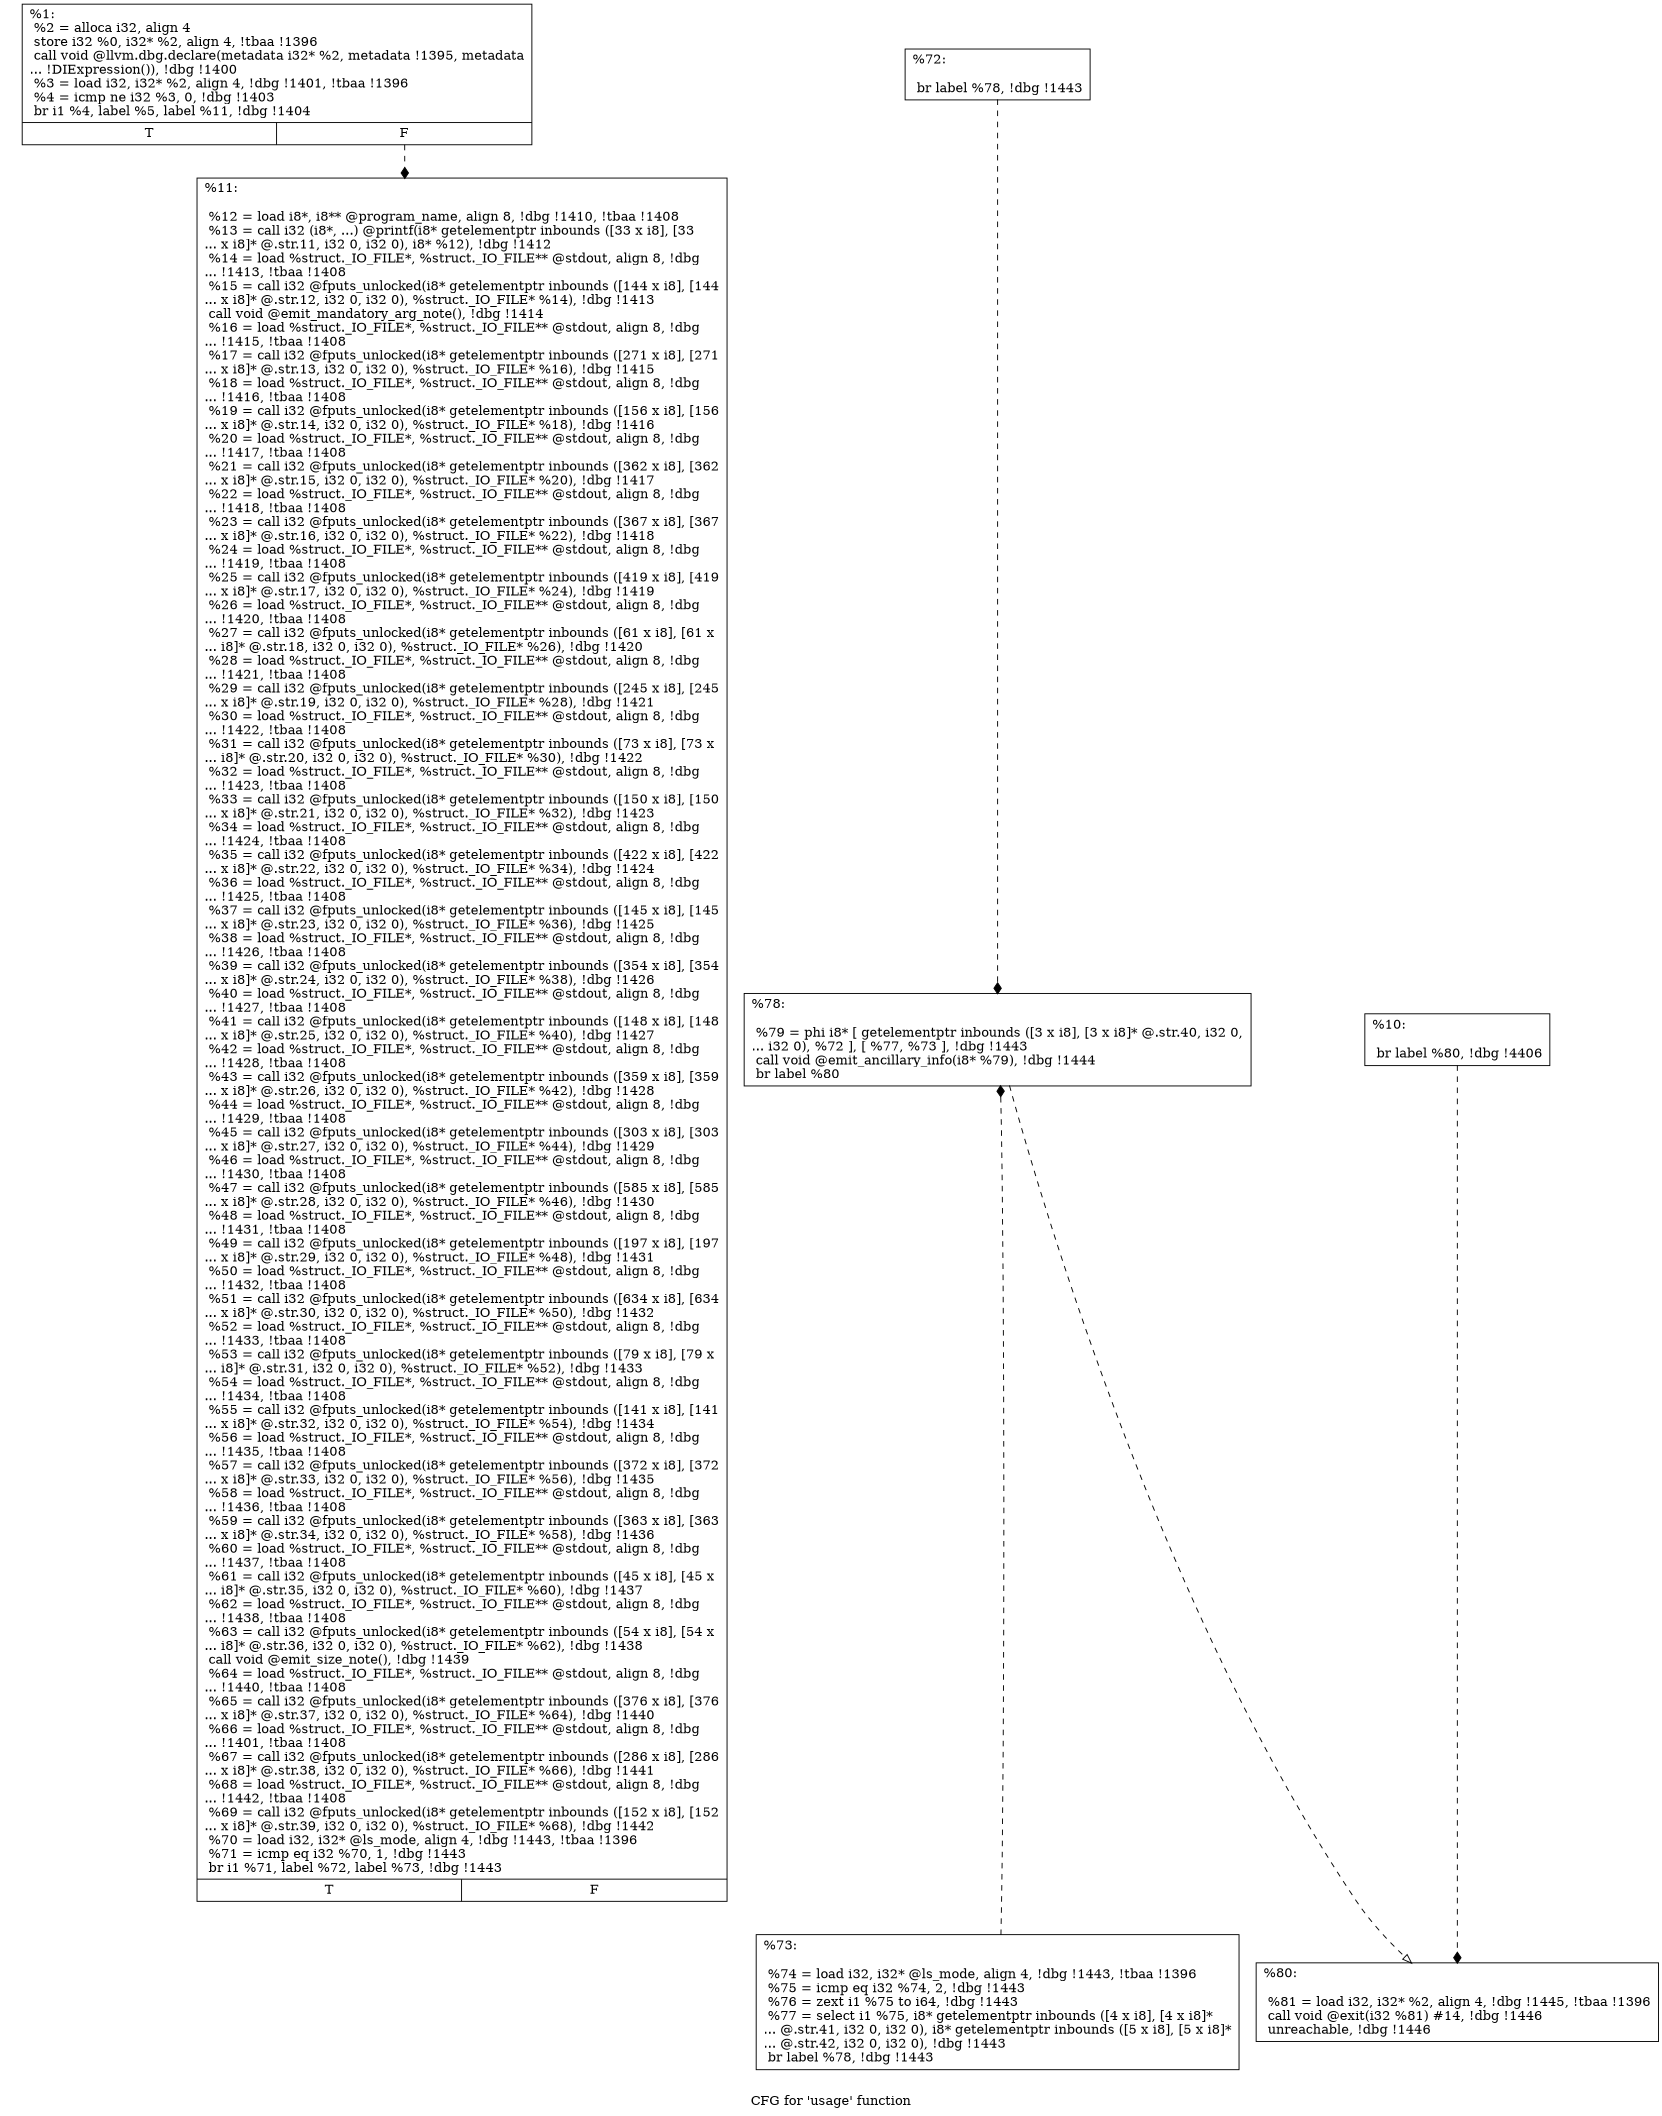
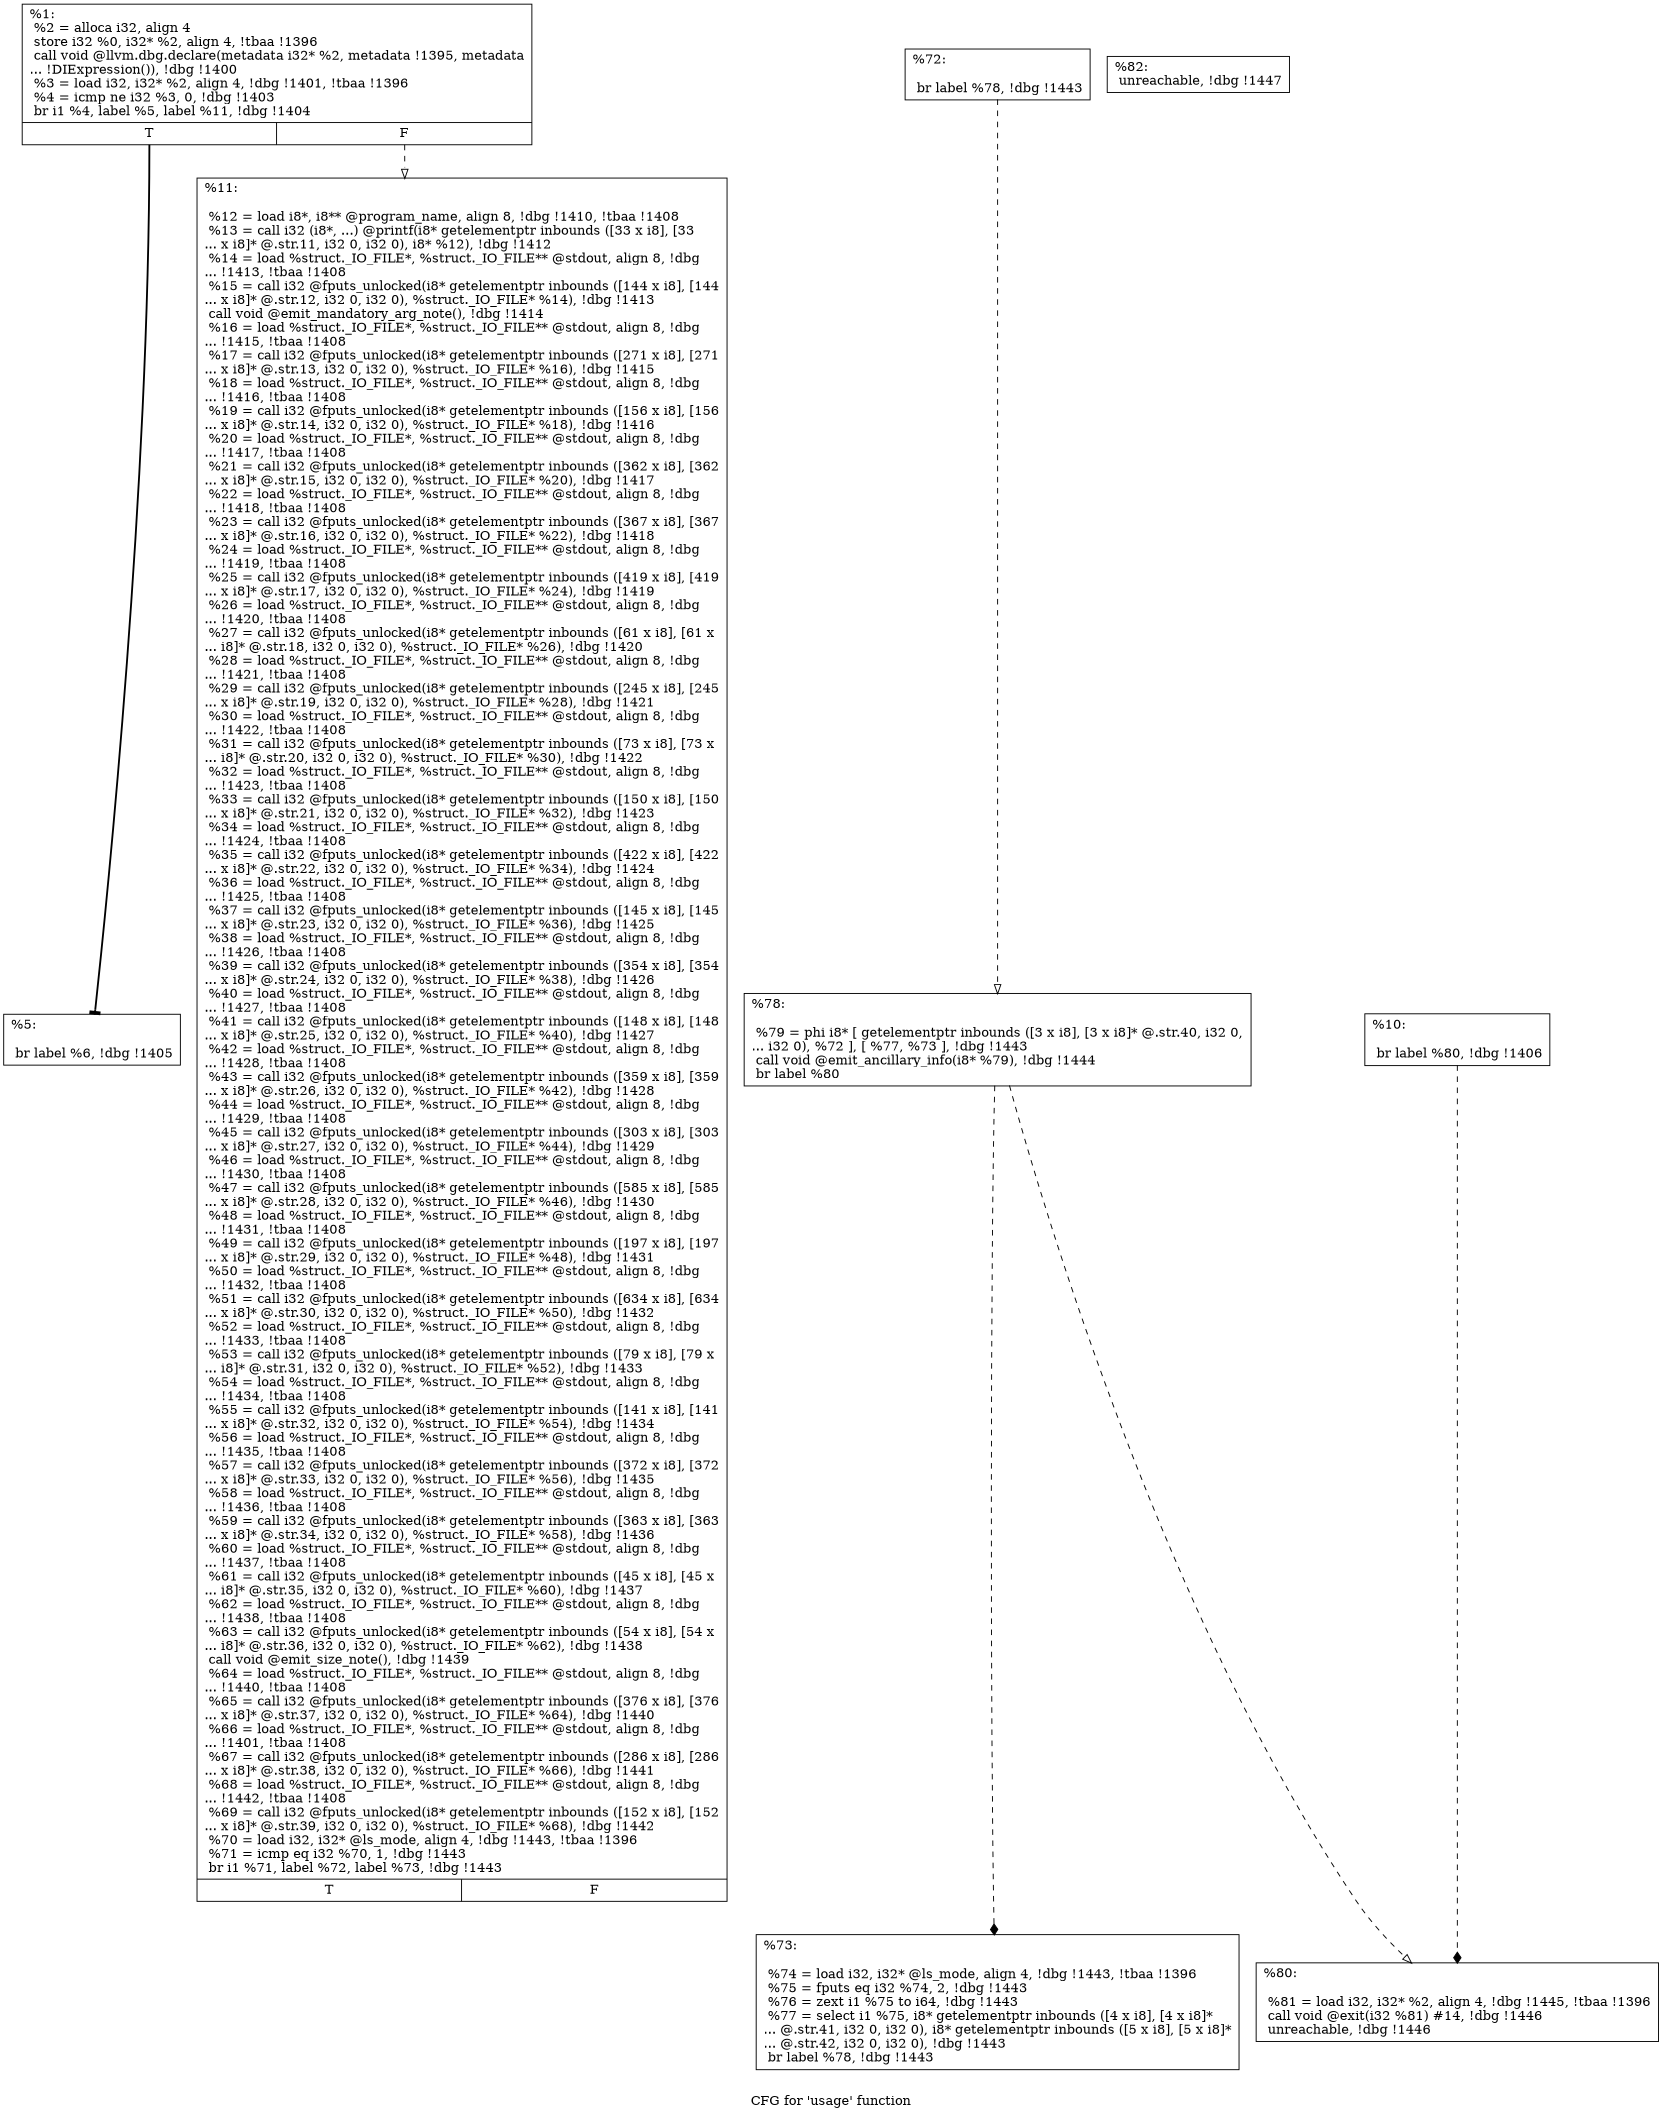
node "%82:": added
edge "%1:" -> "%11:": arrowhead diamond -> onormal
edge "%72:" -> "%78:": arrowhead diamond -> onormal
node "%5:": added
node "%10:": text "br label %80, !dbg !4406" -> "br label %80, !dbg !1406"
edge "%73:" -> "%78:": reversed
node "%73:": text "%75 = icmp eq i32 %74, 2, !dbg !1443" -> "%75 = fputs eq i32 %74, 2, !dbg !1443"
